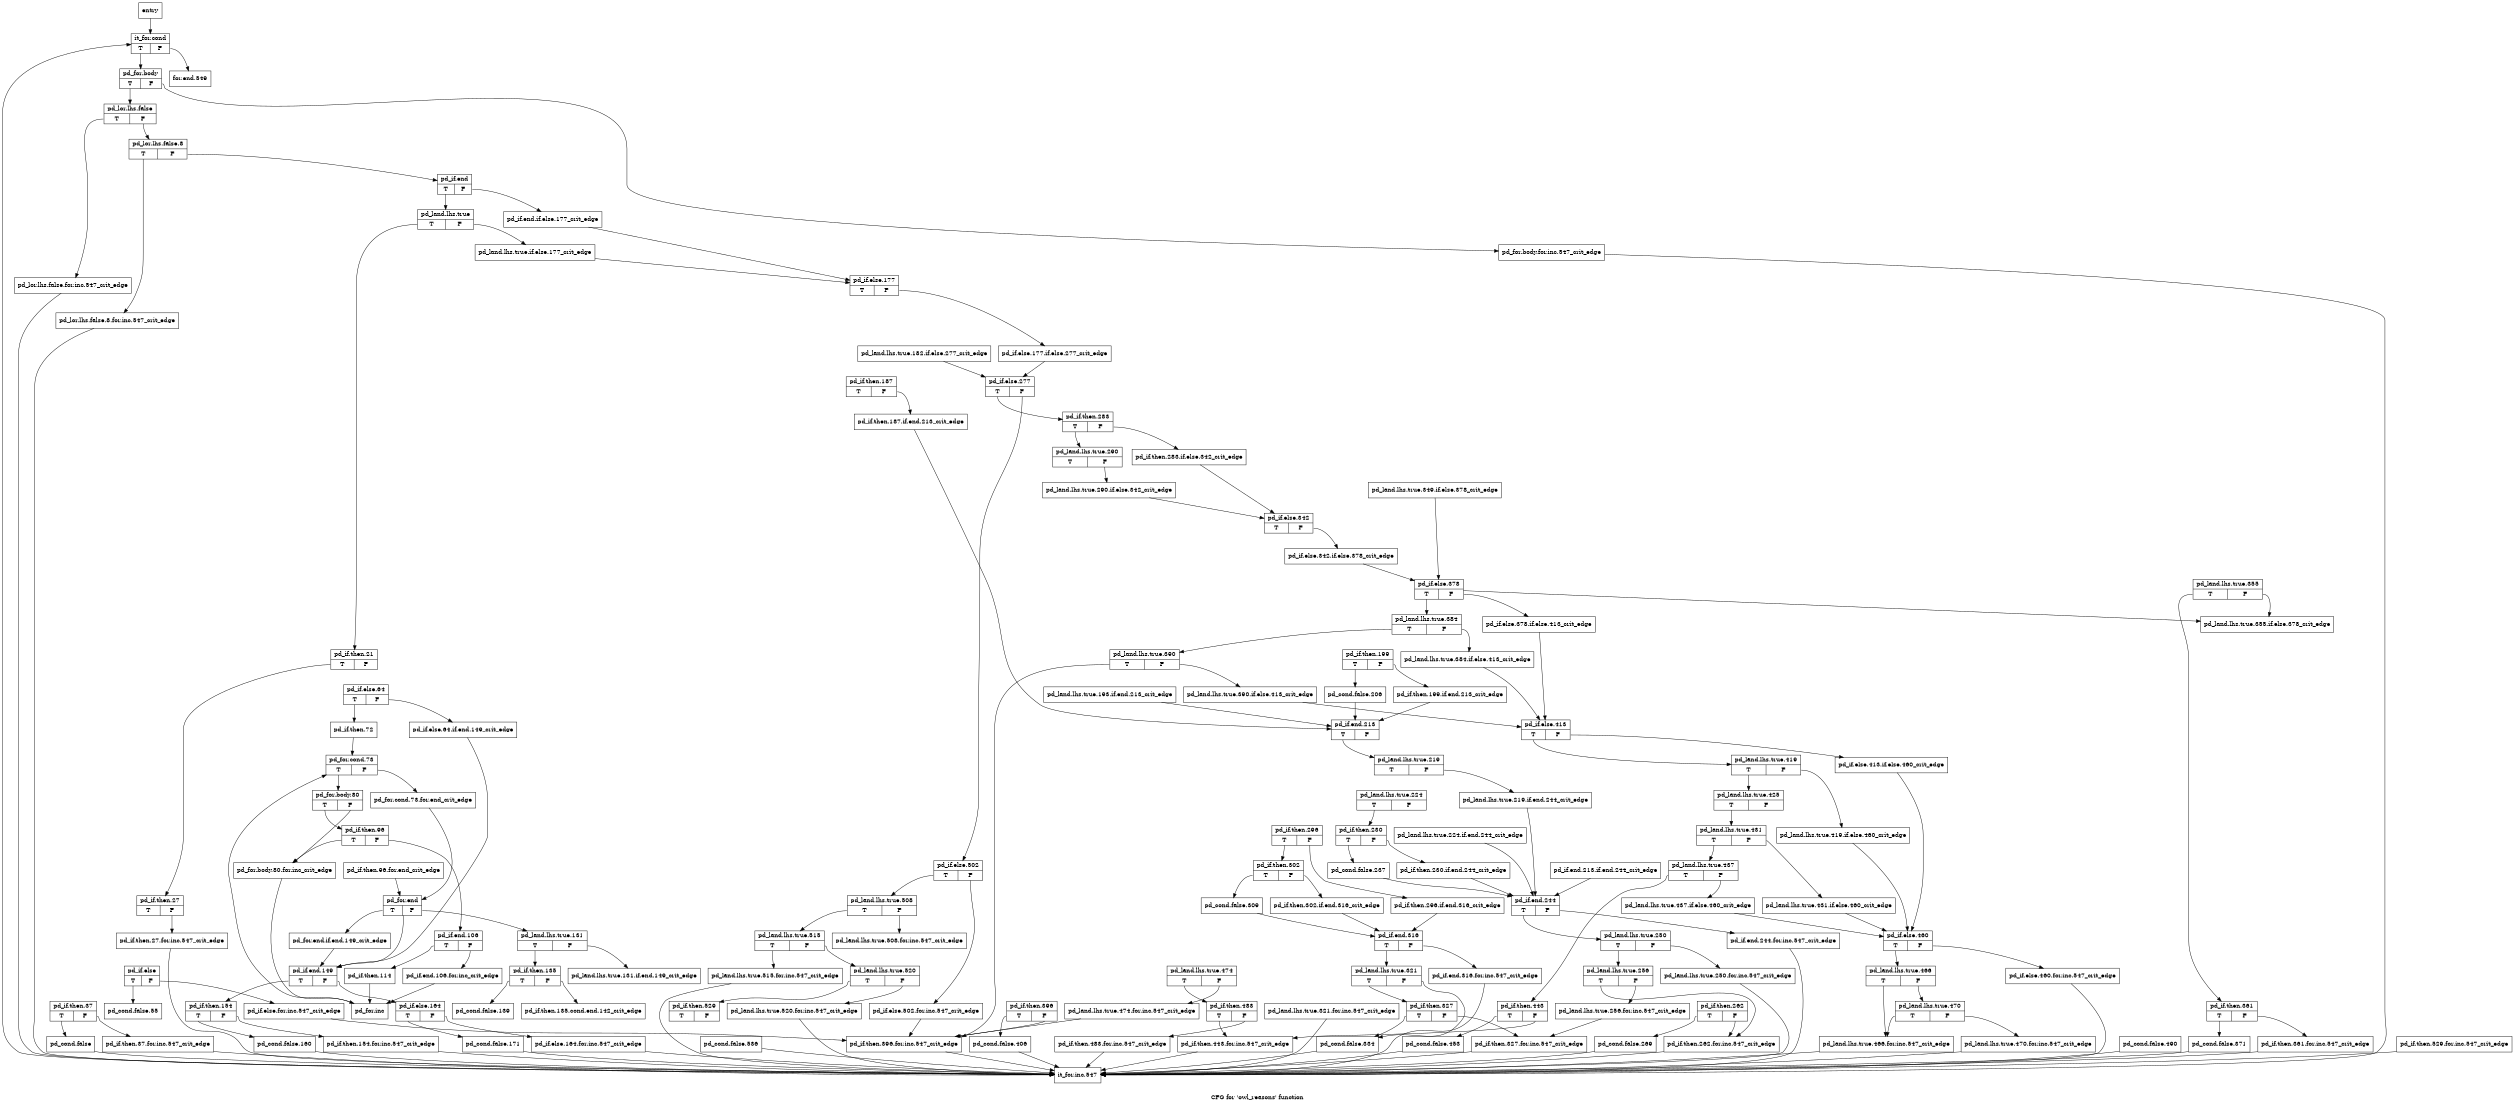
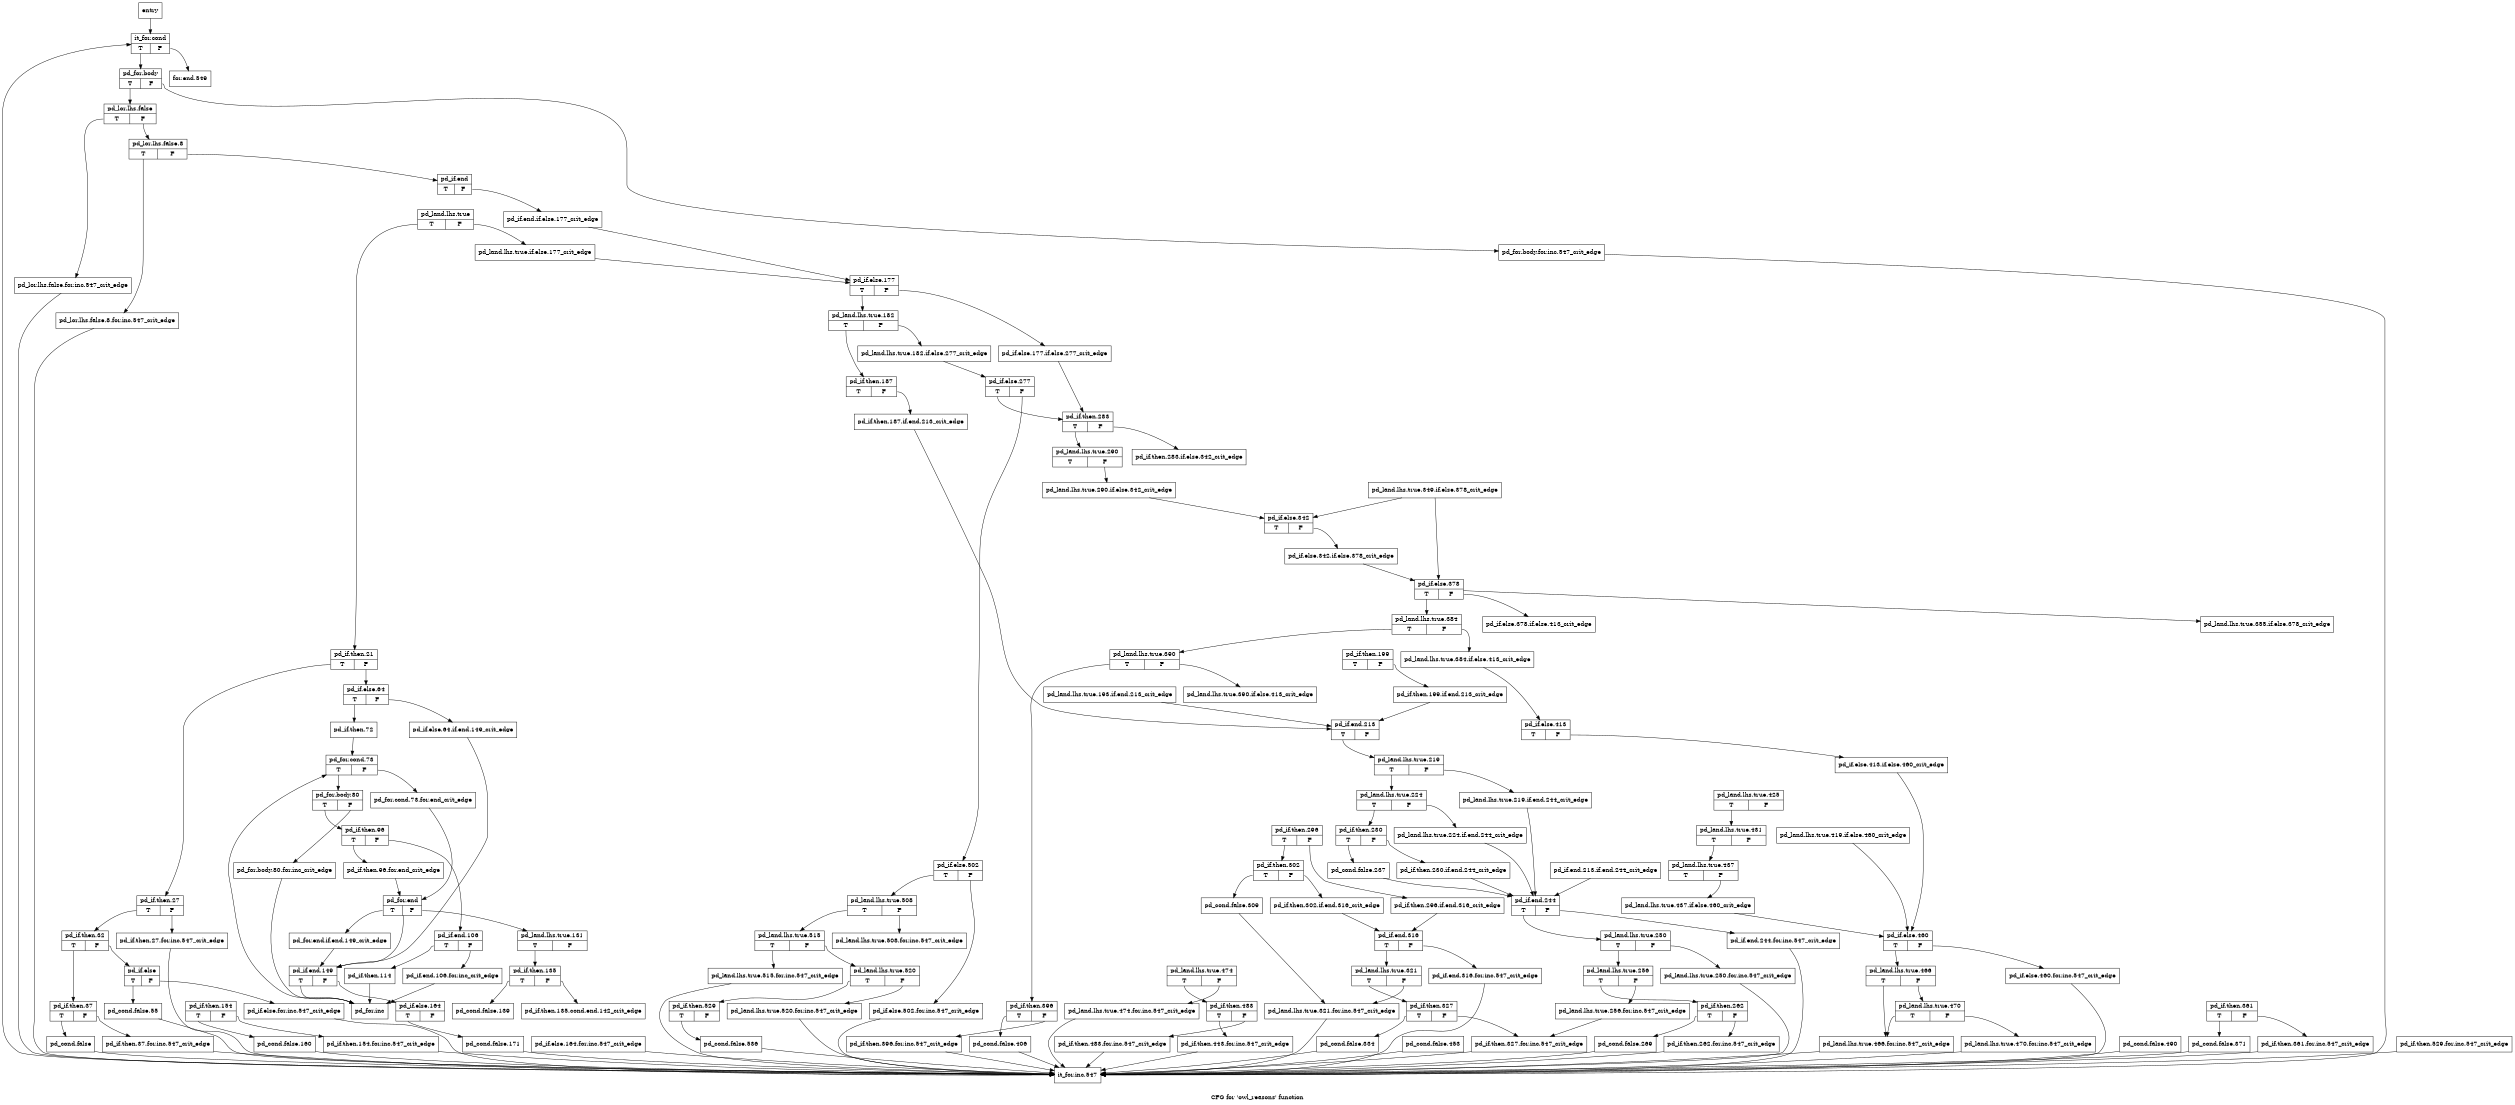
edge "pd_if.end" -> "pd_land.lhs.true": removed
node "pd_land.lhs.true.182": added
edge "pd_if.else.177.if.else.277_crit_edge" -> "pd_if.else.277": now "pd_if.else.177.if.else.277_crit_edge" -> "pd_if.then.283"
edge "pd_if.then.283.if.else.342_crit_edge" -> "pd_if.else.342": now "pd_land.lhs.true.349.if.else.378_crit_edge" -> "pd_if.else.342"
node "pd_land.lhs.true.355": removed
edge "pd_if.else.378.if.else.413_crit_edge" -> "pd_if.else.413": removed
edge "pd_if.then.21" -> "pd_if.else.64": added
node "pd_cond.false.206": removed
edge "pd_land.lhs.true.390.if.else.413_crit_edge" -> "pd_if.else.413": removed
node "pd_land.lhs.true.419": removed
edge "pd_land.lhs.true.219" -> "pd_land.lhs.true.224": added
edge "pd_land.lhs.true.224" -> "pd_land.lhs.true.224.if.end.244_crit_edge": added
edge "pd_land.lhs.true.390" -> "pd_if.then.396.for.inc.547_crit_edge": now "pd_land.lhs.true.390" -> "pd_if.then.396"
edge "pd_if.then.96" -> "pd_for.body.80.for.inc_crit_edge": now "pd_if.then.96" -> "pd_if.then.96.for.end_crit_edge"
node "pd_land.lhs.true.431.if.else.460_crit_edge": removed
edge "pd_cond.false.309" -> "pd_if.end.316": now "pd_cond.false.309" -> "pd_land.lhs.true.321.for.inc.547_crit_edge"
node "pd_if.then.32": added
node "pd_land.lhs.true.131.if.end.149_crit_edge": removed
edge "pd_if.end.149" -> "pd_if.then.154": now "pd_if.end.149" -> "pd_for.inc"
edge "pd_land.lhs.true.256" -> "pd_if.then.262.for.inc.547_crit_edge": now "pd_land.lhs.true.256" -> "pd_if.then.262"
node "pd_if.then.443": removed
edge "pd_land.lhs.true.474.for.inc.547_crit_edge" -> "pd_if.then.396.for.inc.547_crit_edge": now "pd_land.lhs.true.474.for.inc.547_crit_edge" -> "it_for.inc.547"
edge "pd_land.lhs.true.321" -> "pd_cond.false.334": now "pd_land.lhs.true.321" -> "pd_land.lhs.true.321.for.inc.547_crit_edge"
edge "pd_if.else.502.for.inc.547_crit_edge" -> "pd_if.then.396.for.inc.547_crit_edge": now "pd_if.else.502.for.inc.547_crit_edge" -> "it_for.inc.547"
edge "pd_if.else.164" -> "pd_if.else.164.for.inc.547_crit_edge": removed
edge "pd_if.then.529" -> "pd_cond.false.536": added
edge "pd_if.else.for.inc.547_crit_edge" -> "pd_if.then.396.for.inc.547_crit_edge": now "pd_if.else.for.inc.547_crit_edge" -> "it_for.inc.547"
edge "pd_cond.false.55" -> "it_for.inc.547": added
